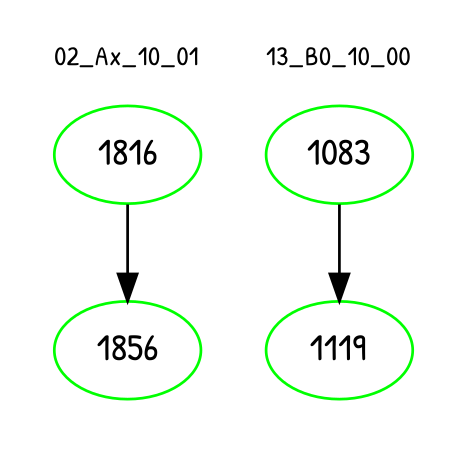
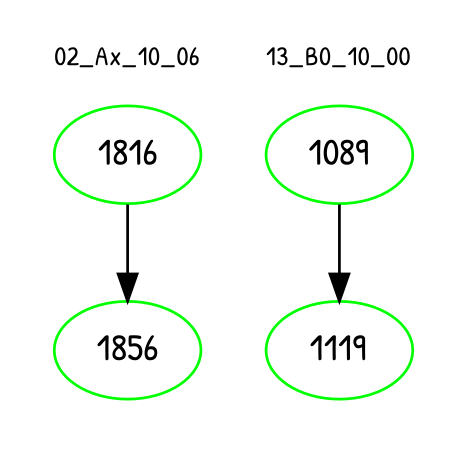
cluster "02_Ax_10_01": label "02_Ax_10_01" -> "02_Ax_10_06"
node "1083": label "1083" -> "1089"
